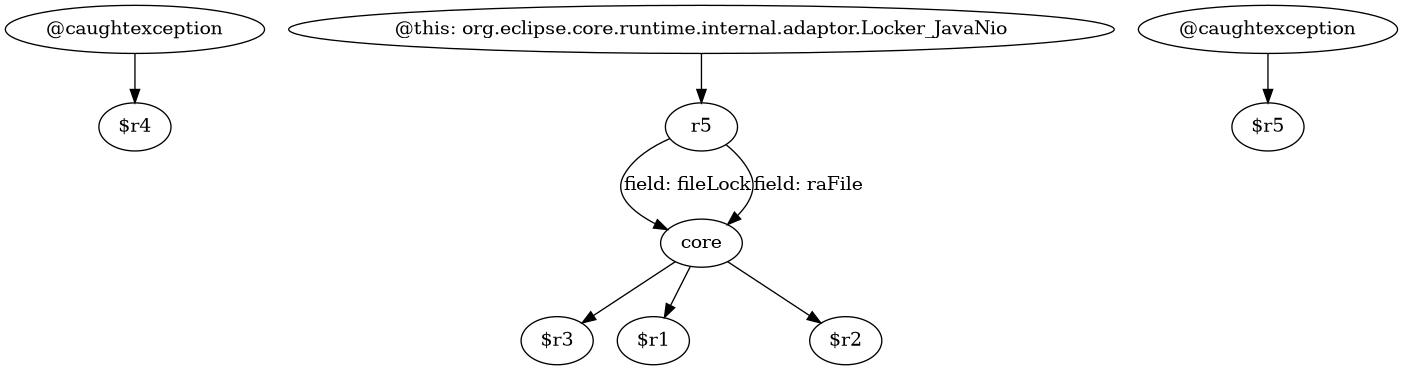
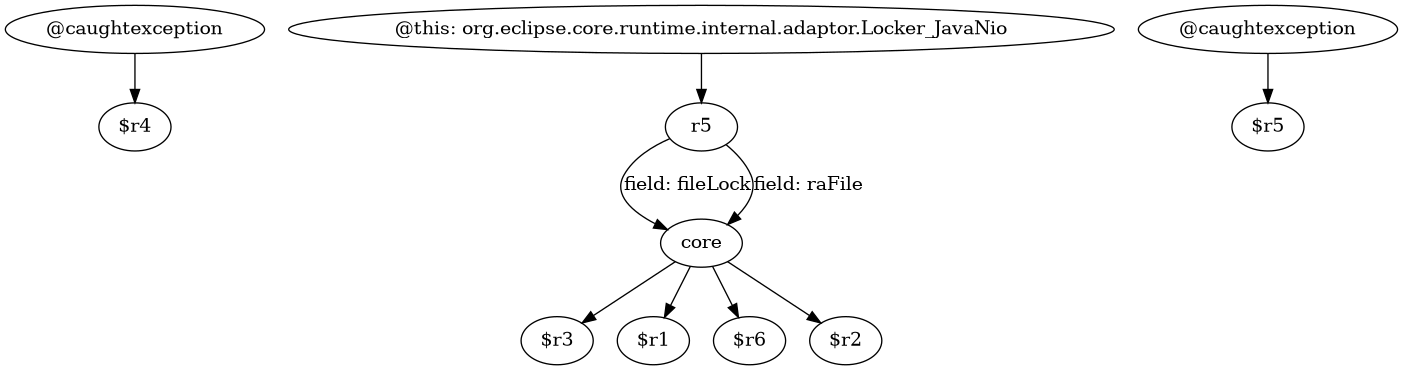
node "$r6": added
